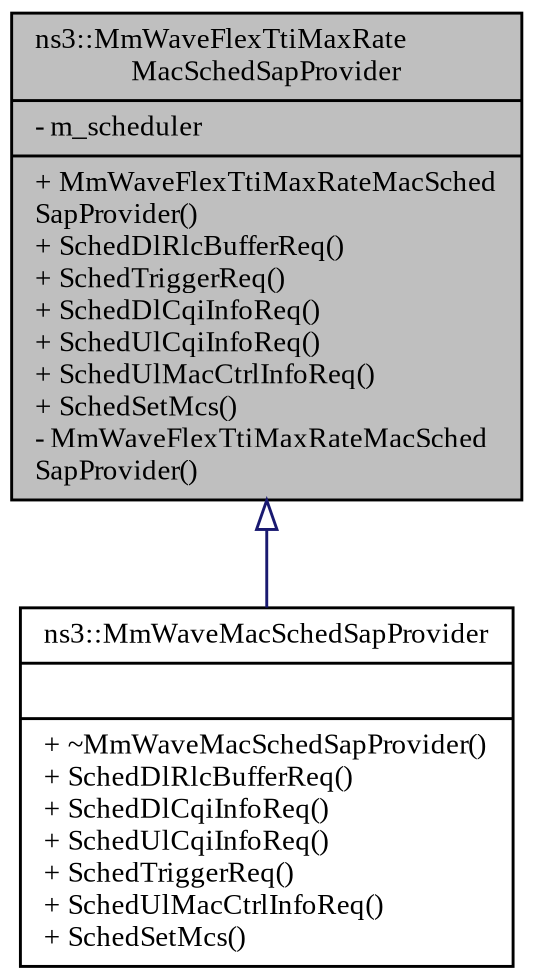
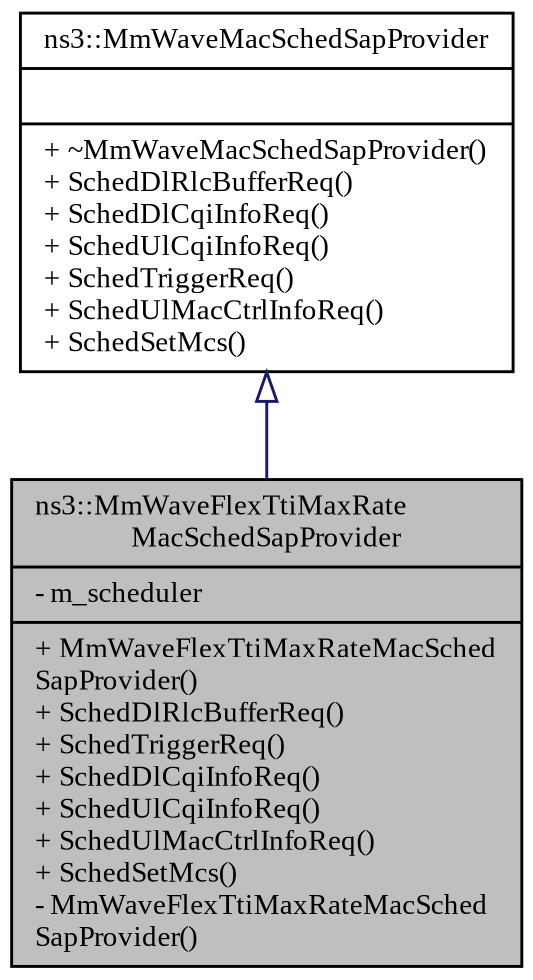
edge "ns3::MmWaveMacSchedSapProvider" -> "ns3::MmWaveFlexTtiMaxRate": reversed
